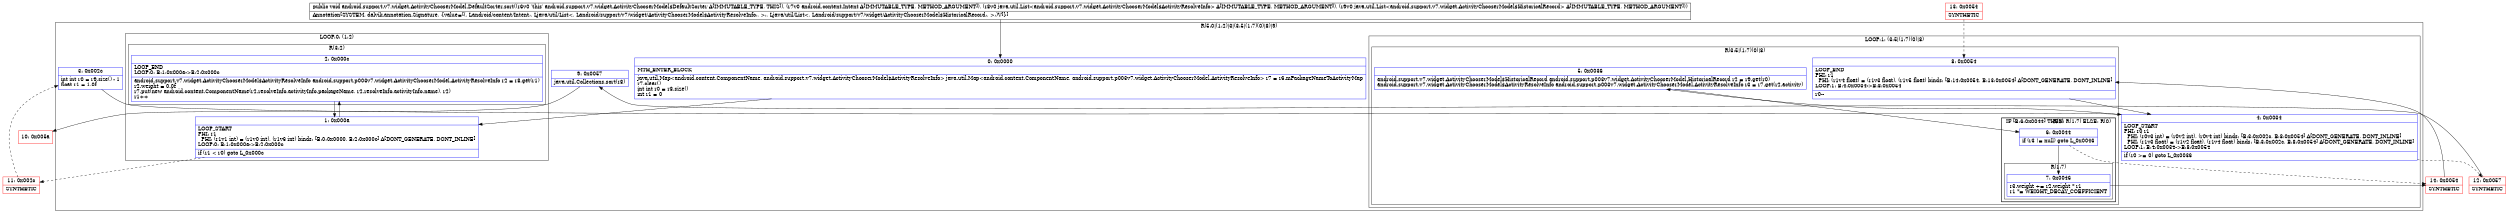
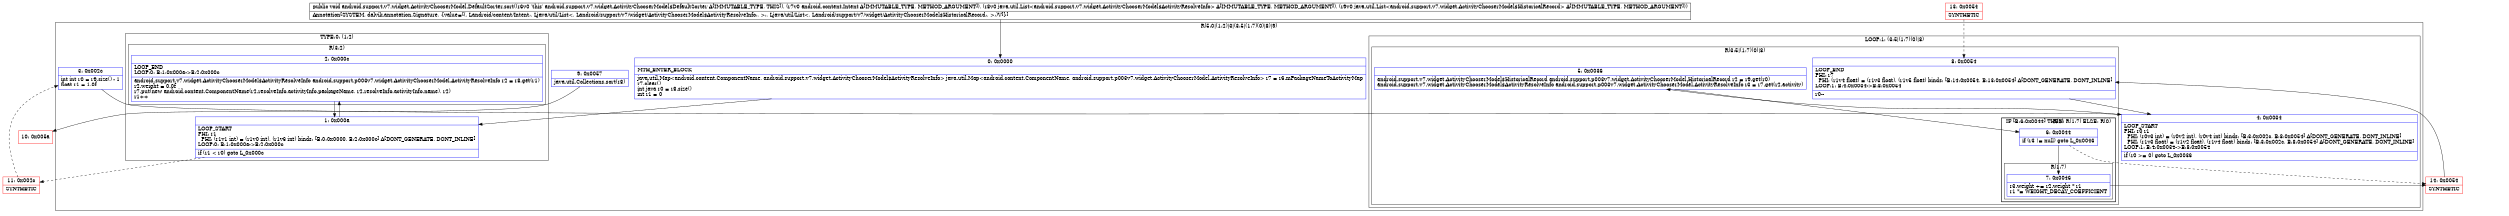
cluster "LOOP:0: (1:2)": label "LOOP:0: (1:2)" -> "TYPE:0: (1:2)"
node "8: 0x0054": text "PHI: r1" -> "PHI: r7"
node "0: 0x0000": text "int int r0 = r8.size()" -> "int java r0 = r8.size()"
node "12: 0x0057": removed
